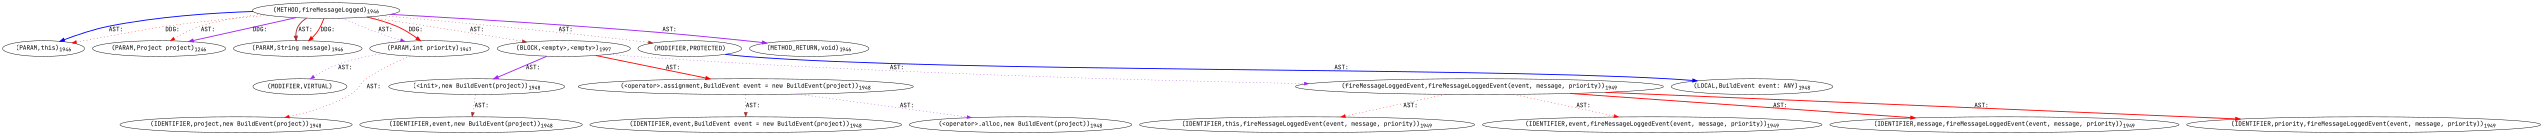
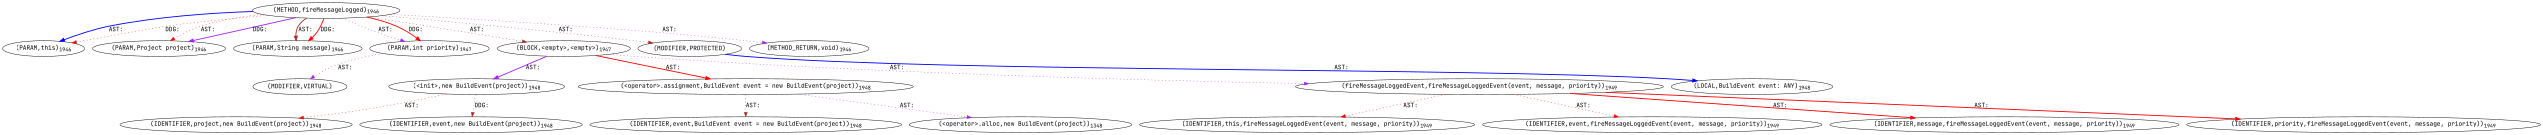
edge "(METHOD,fireMessageLogged)" -> "(METHOD_RETURN,void)": style bold -> dotted
node "(PARAM,Project project)": text "1246" -> "1946"
node "(BLOCK,<empty>,<empty>)": text "1997" -> "1947"
edge "(PARAM,int priority)" -> "(IDENTIFIER,project,new BuildEvent(project))": now "(<init>,new BuildEvent(project))" -> "(IDENTIFIER,project,new BuildEvent(project))"
edge "(<init>,new BuildEvent(project))" -> "(IDENTIFIER,event,new BuildEvent(project))": label "AST: " -> "DDG: "
node "(<operator>.alloc,new BuildEvent(project))": text "1948" -> "1348"
